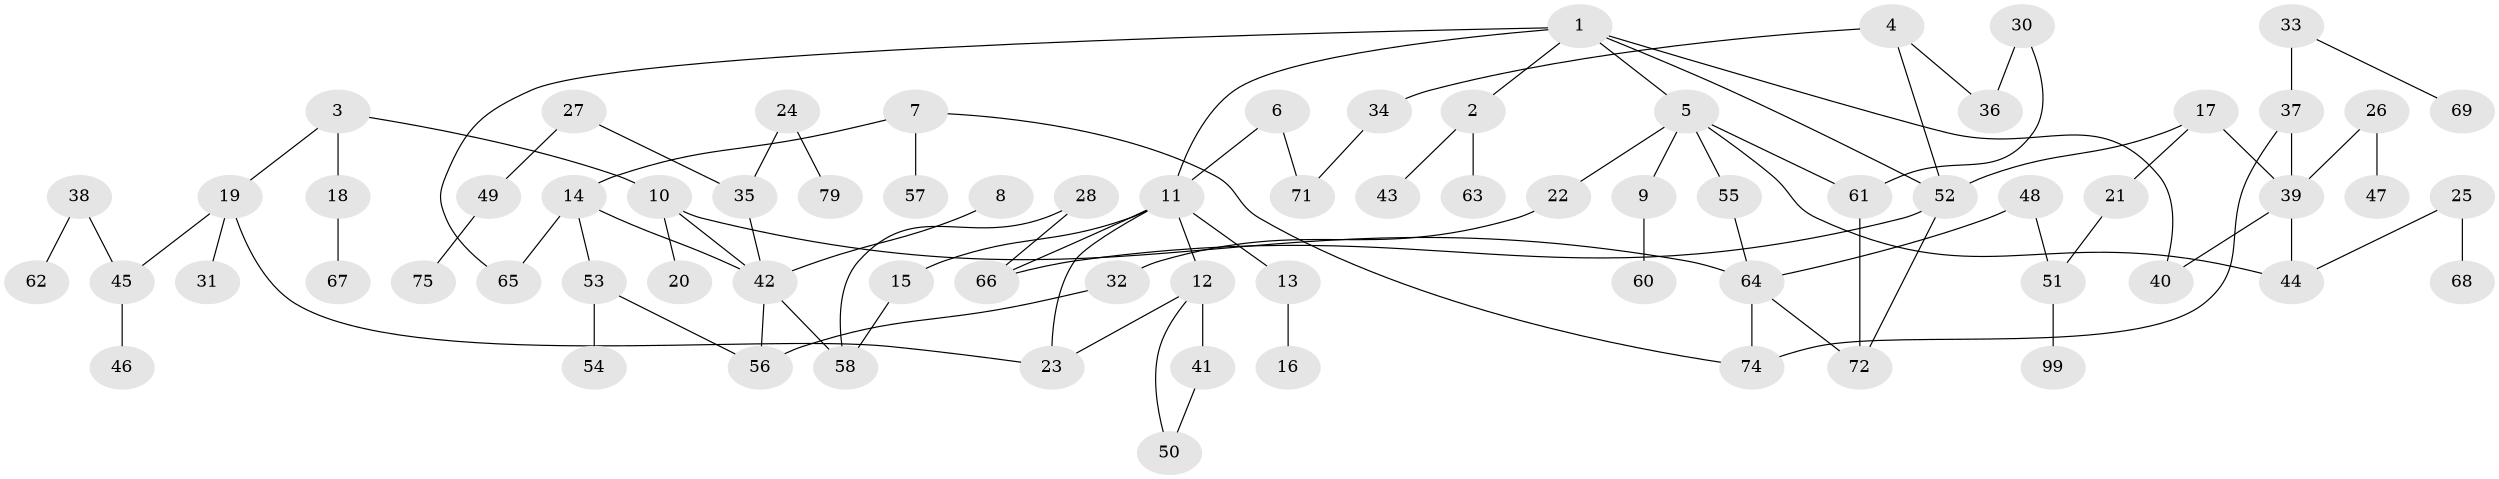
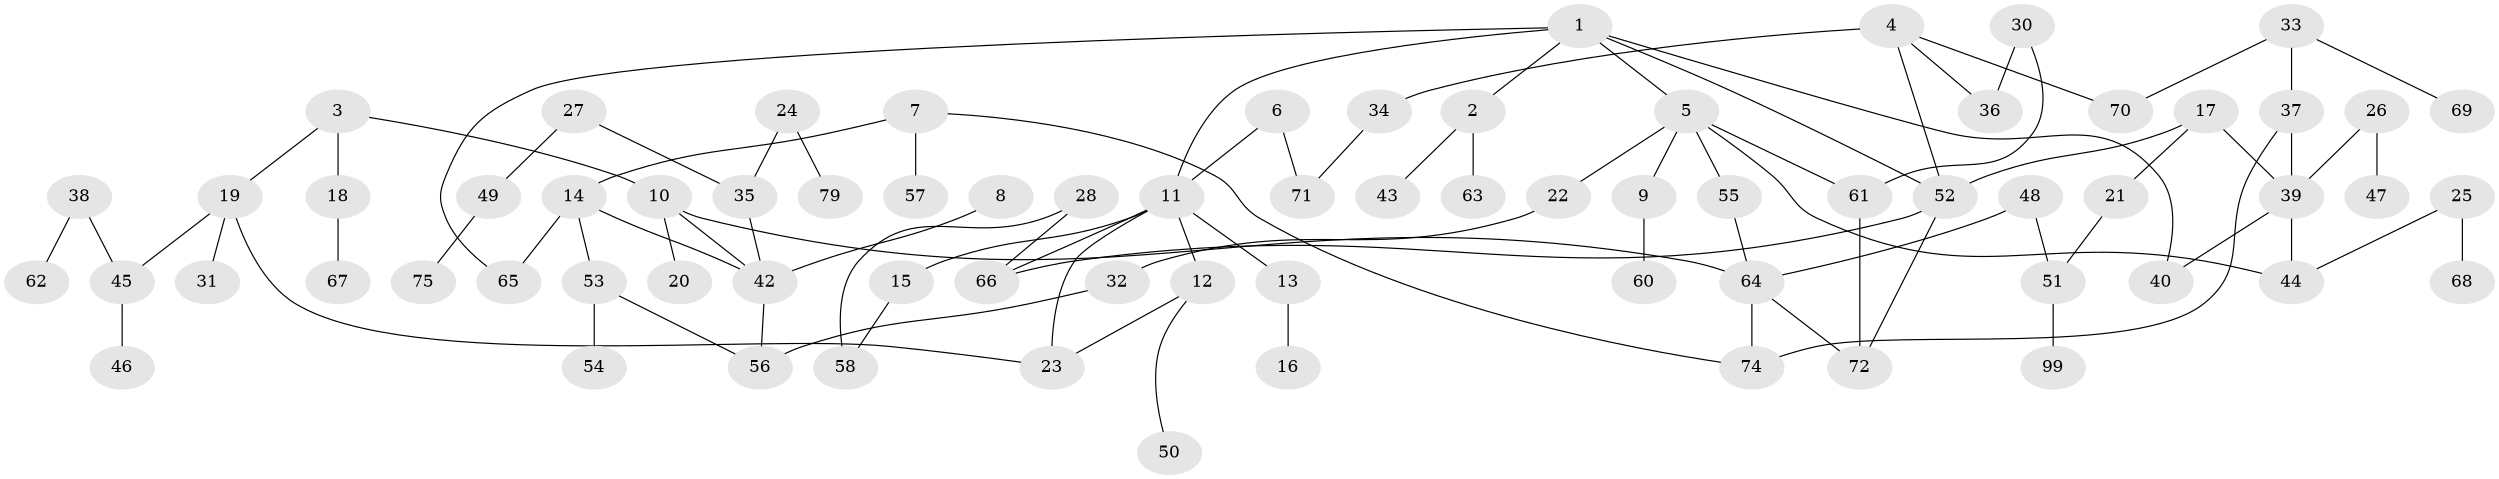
node "70": added
edge "42" -- "58": removed
node "41": removed
